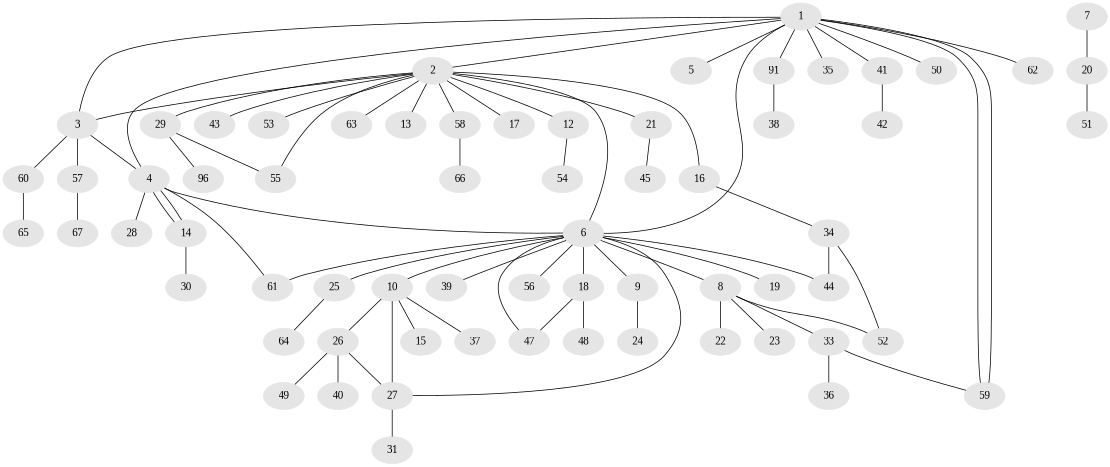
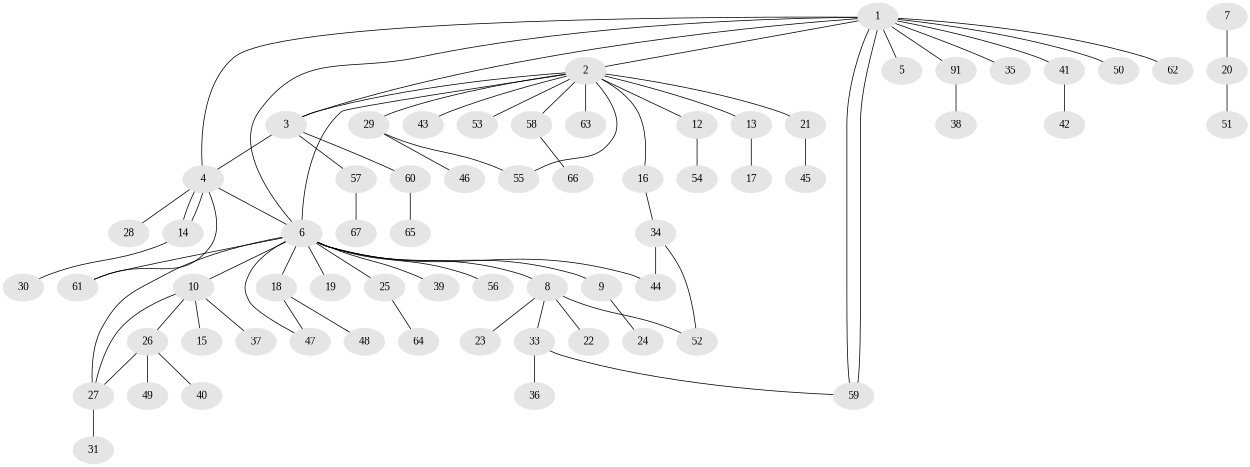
edge "2" -- "17": now "13" -- "17"
node "96": label "96" -> "46"
